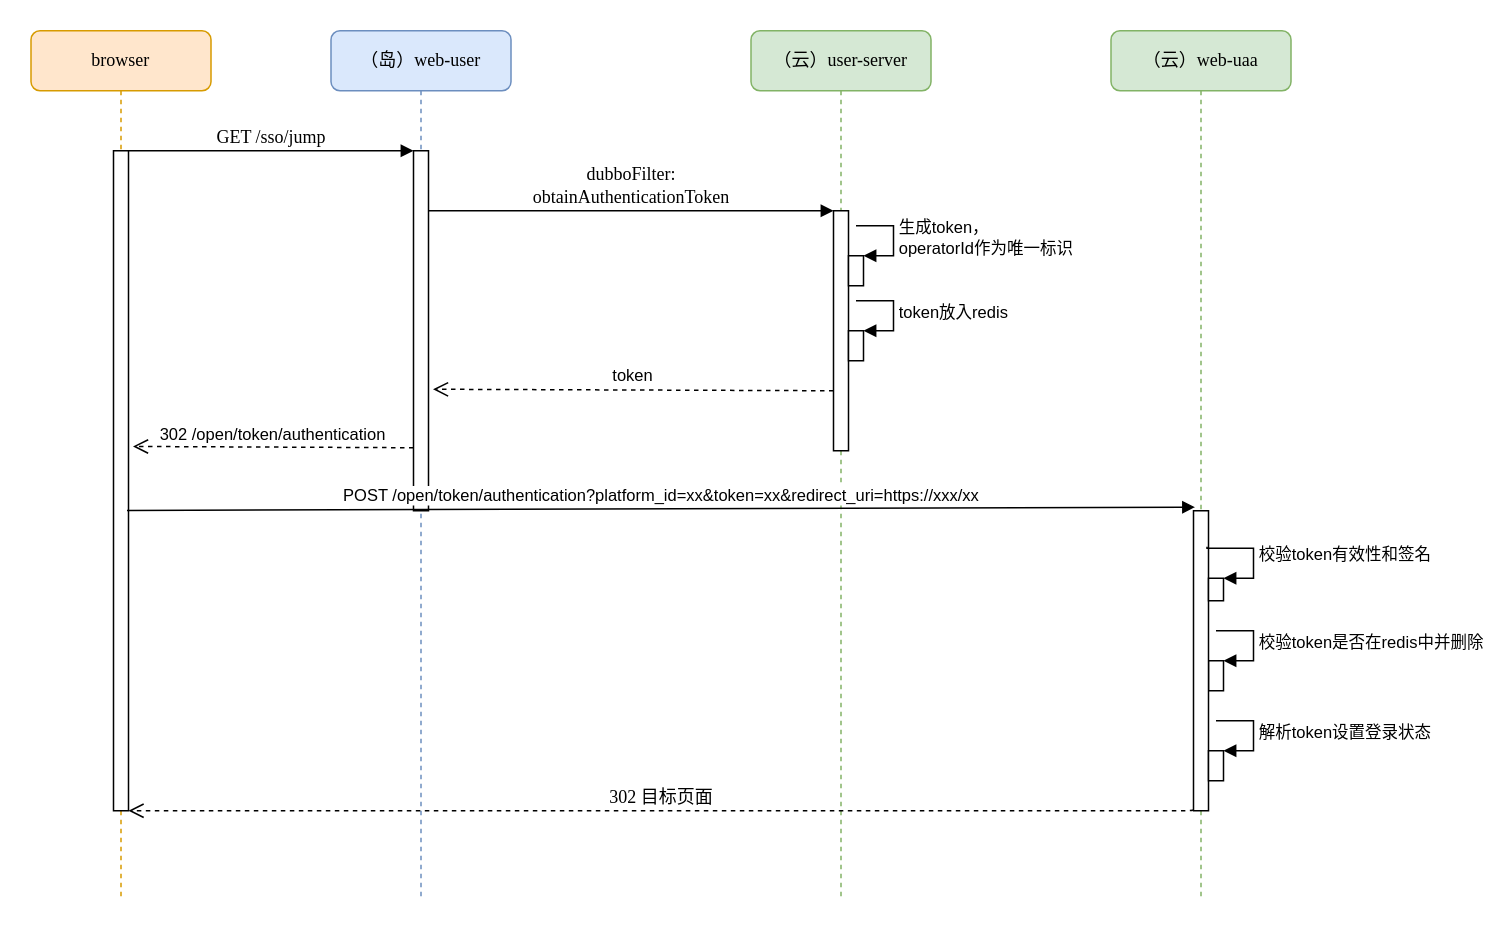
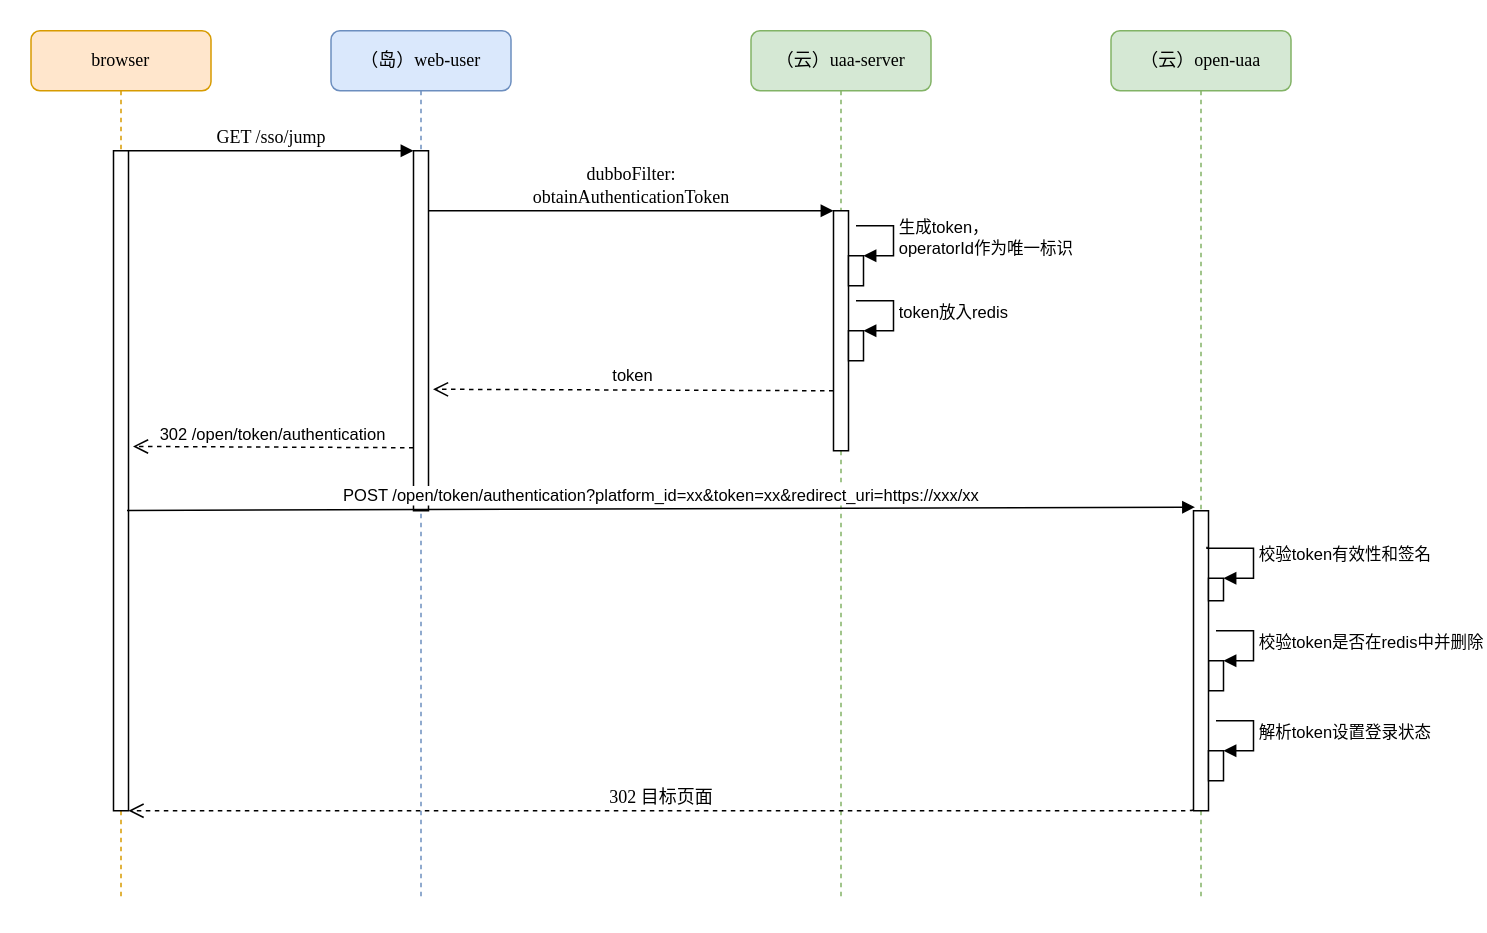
node "（云）user-server": label "（云）user-server" -> "（云）uaa-server"
node "（云）web-uaa": label "（云）web-uaa" -> "（云）open-uaa"
